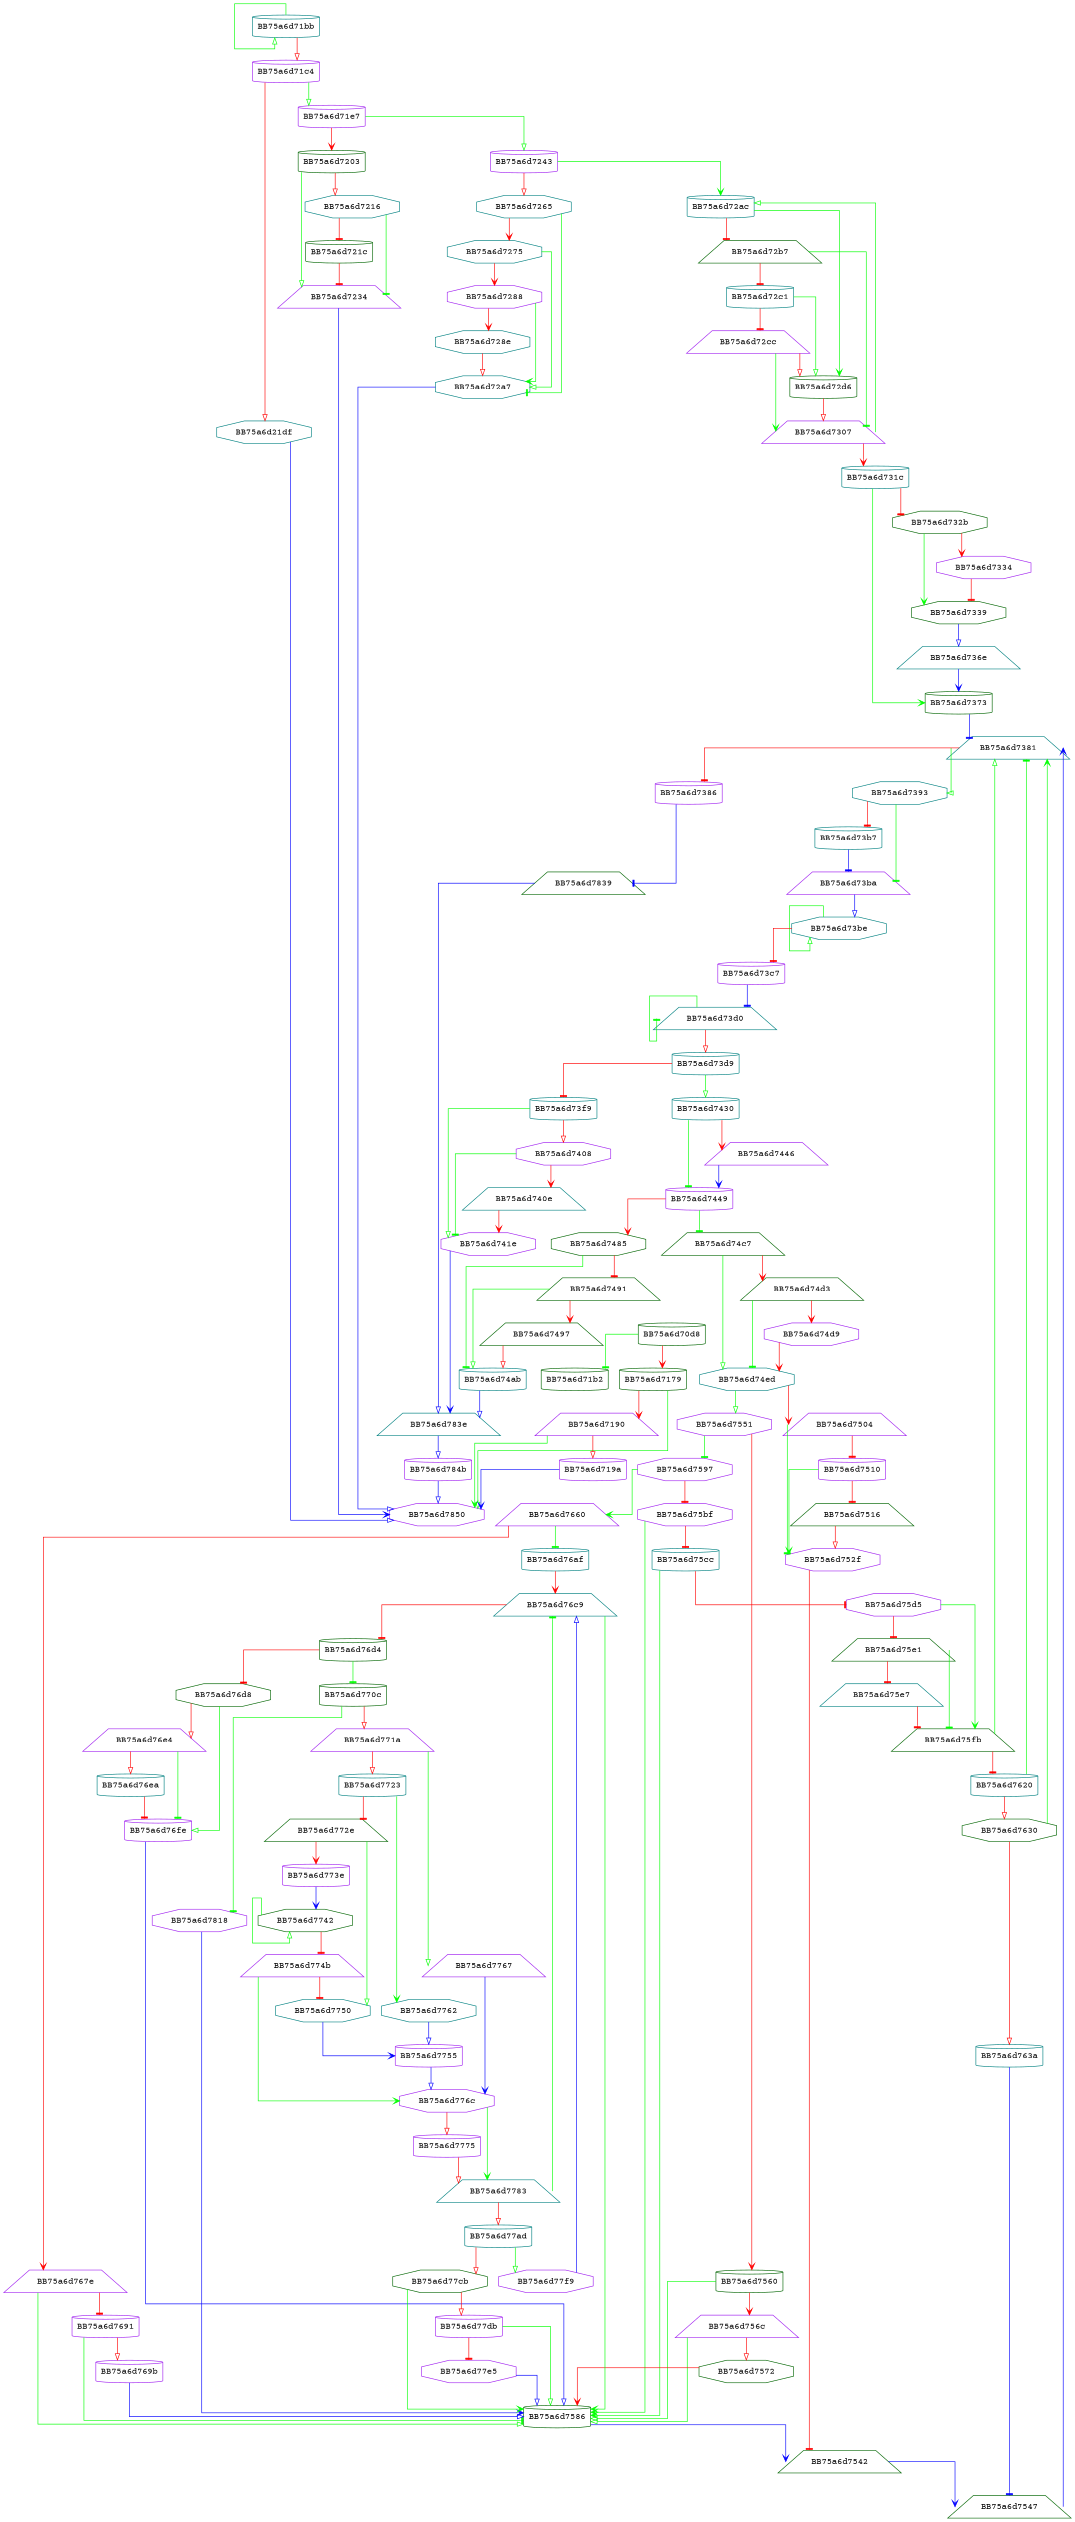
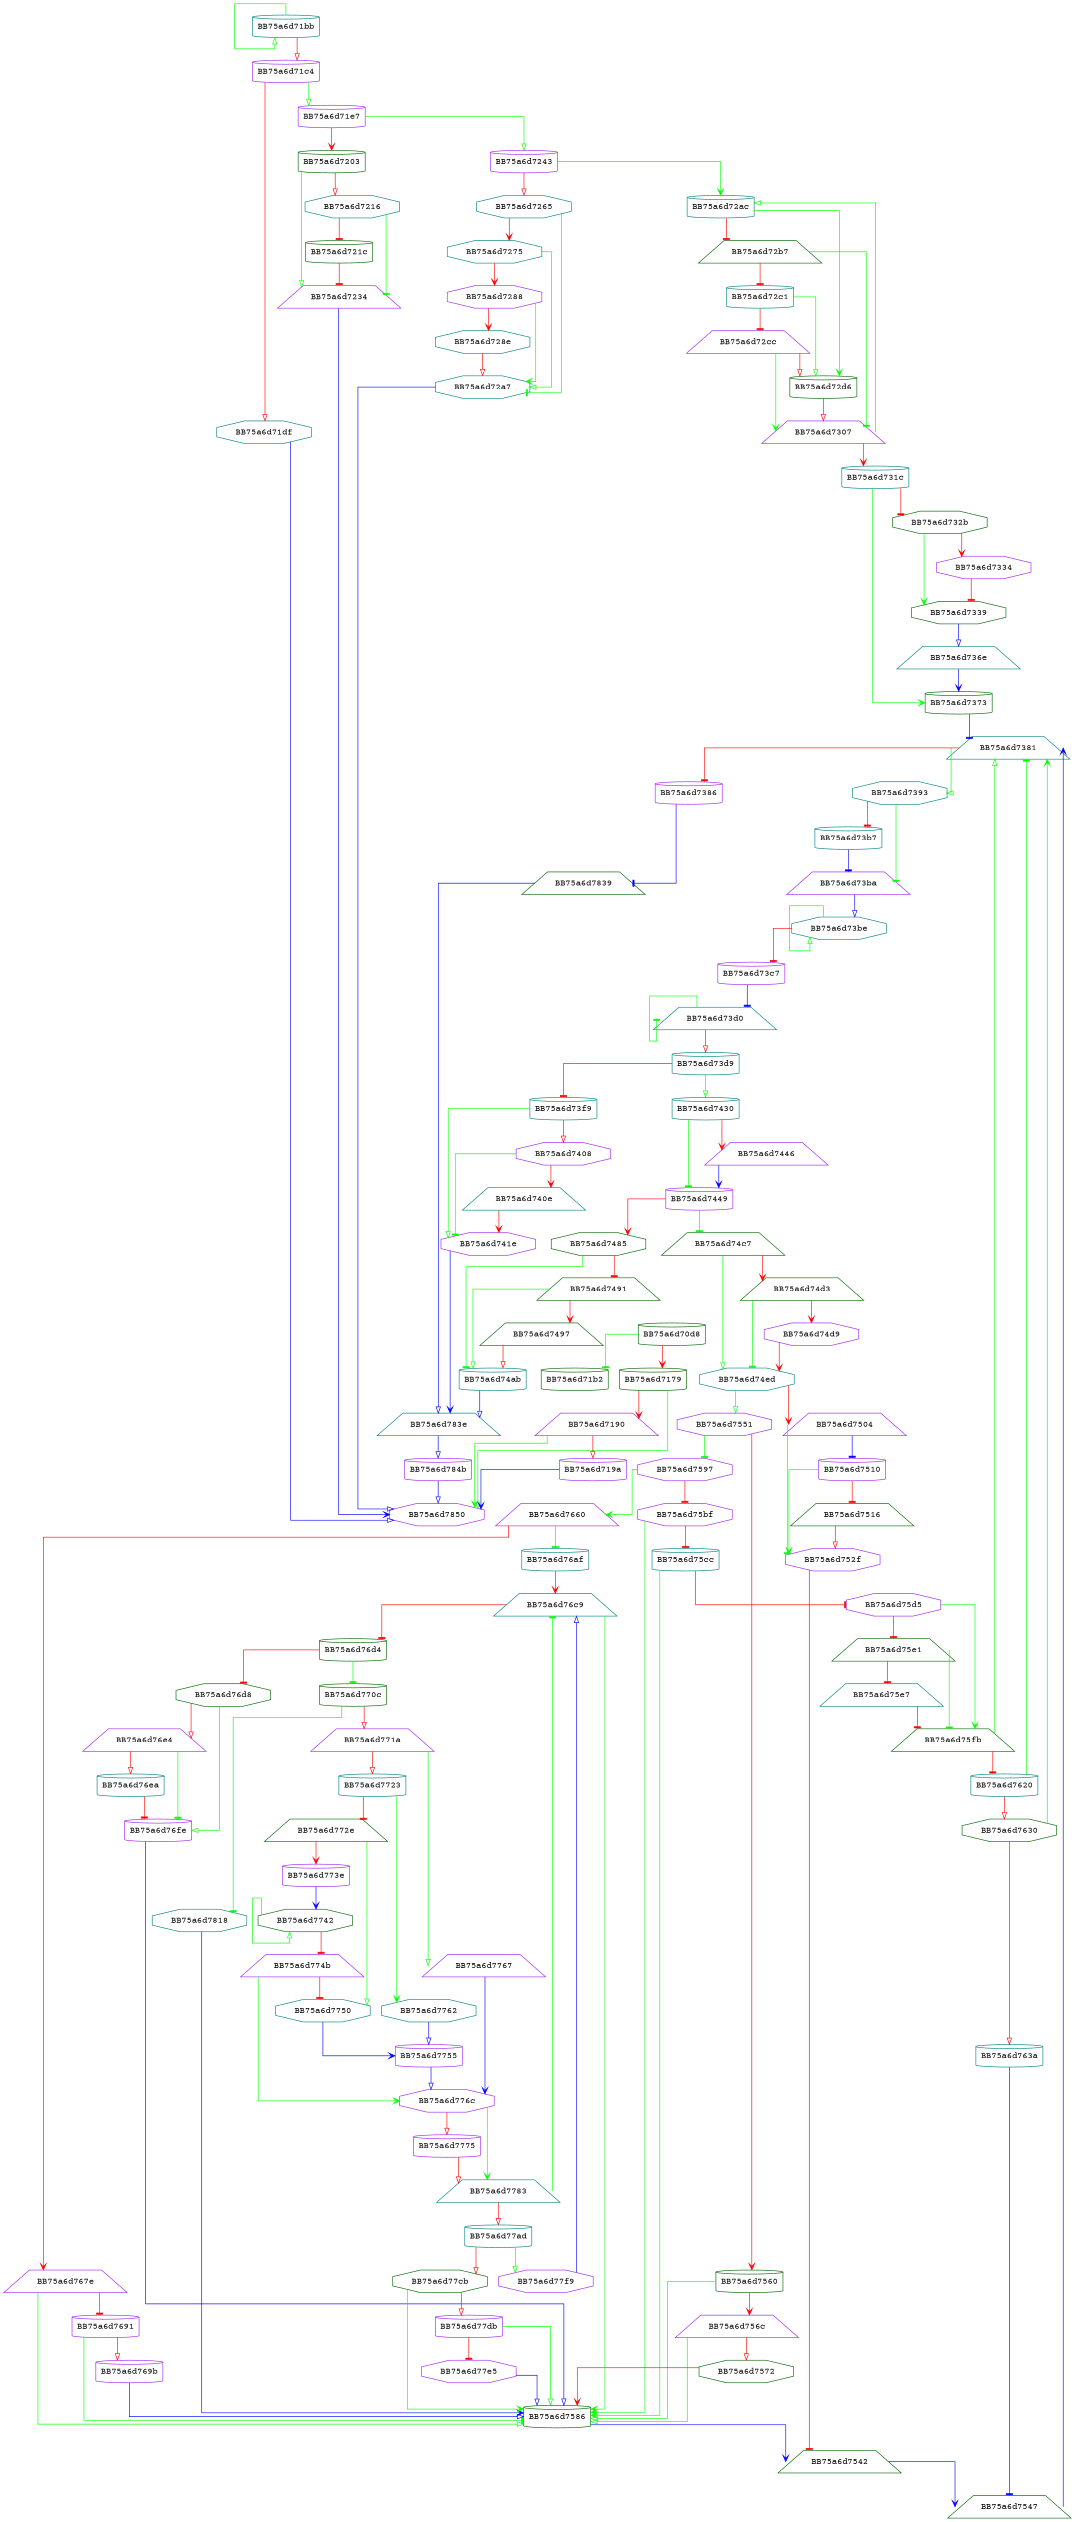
node "BB75a6d21df": label "BB75a6d21df" -> "BB75a6d71df"
edge "BB75a6d7504" -> "BB75a6d7510": color red -> blue
node "BB75a6d7818": color purple -> teal
